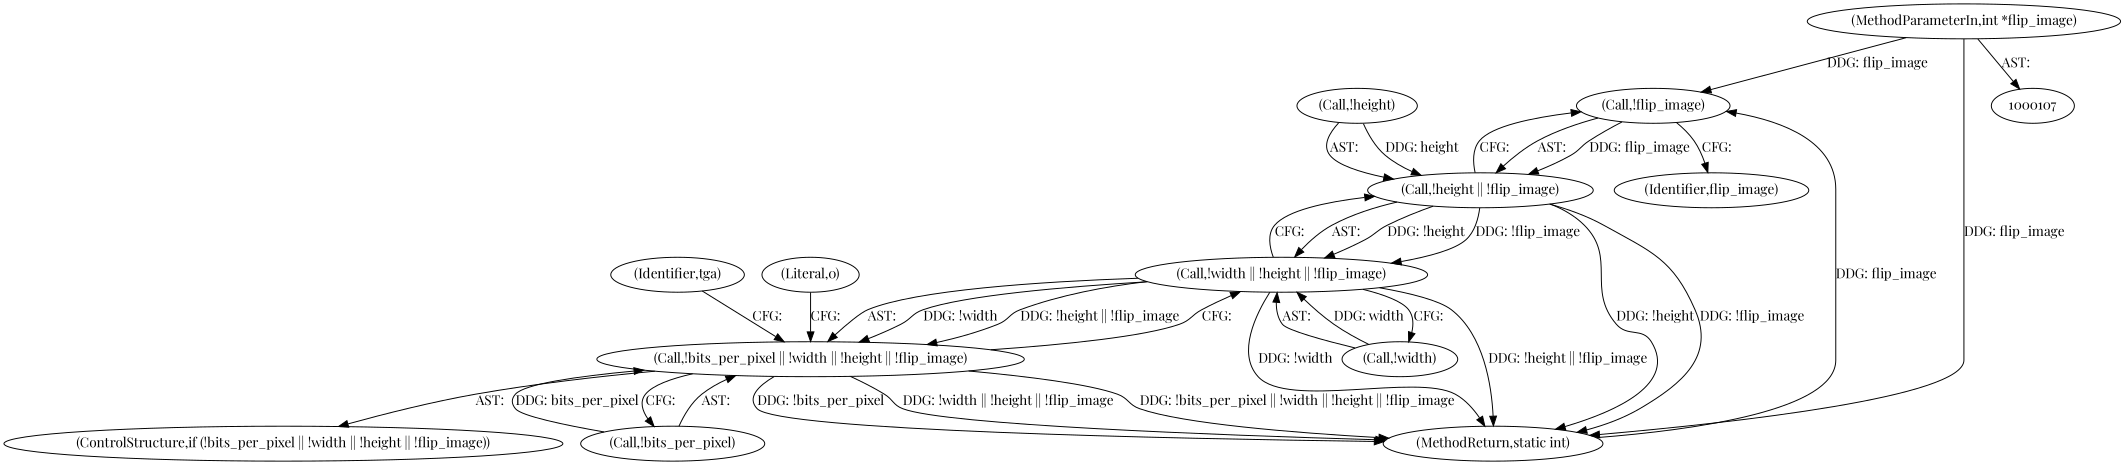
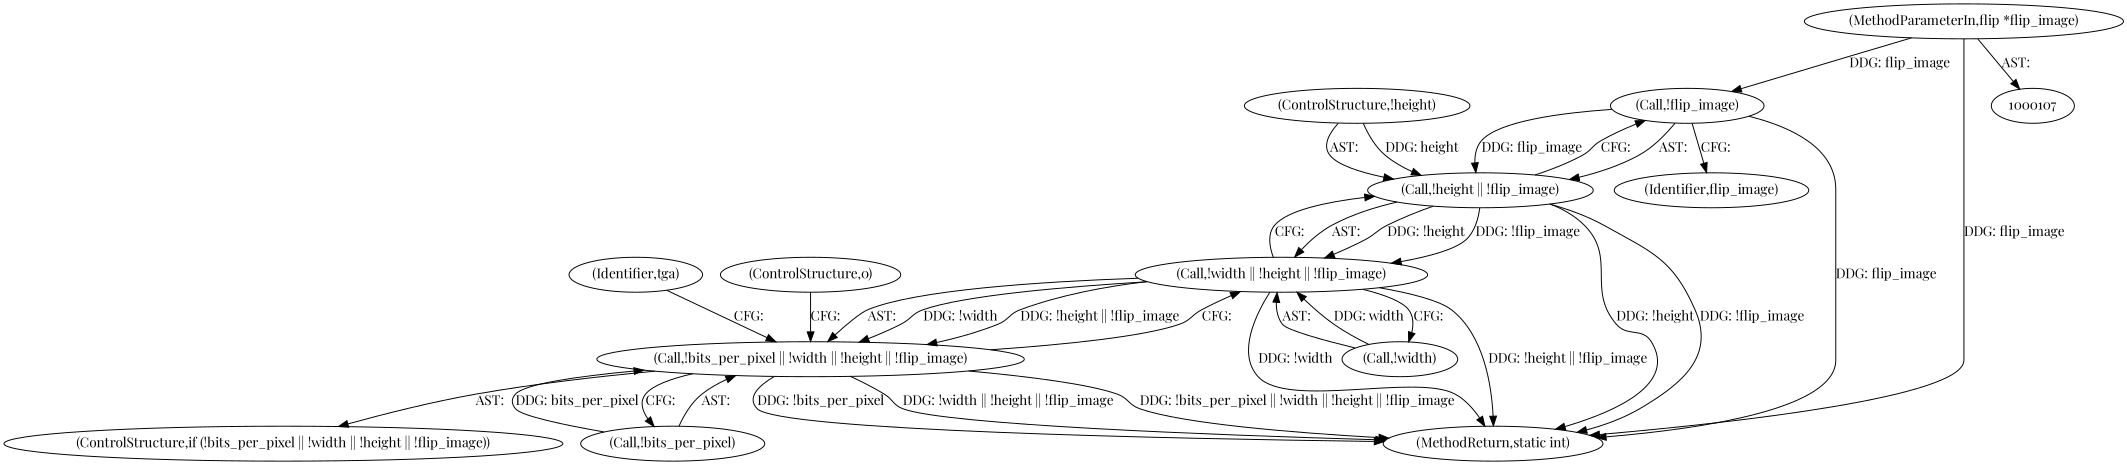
node "(MethodParameterIn,int *flip_image)": label "(MethodParameterIn,int *flip_image)" -> "(MethodParameterIn,flip *flip_image)"
node "(Call,!height)": label "(Call,!height)" -> "(ControlStructure,!height)"
node "(Literal,0)": label "(Literal,0)" -> "(ControlStructure,0)"
edge "(MethodReturn,static int)" -> "(Call,!flip_image)": reversed
